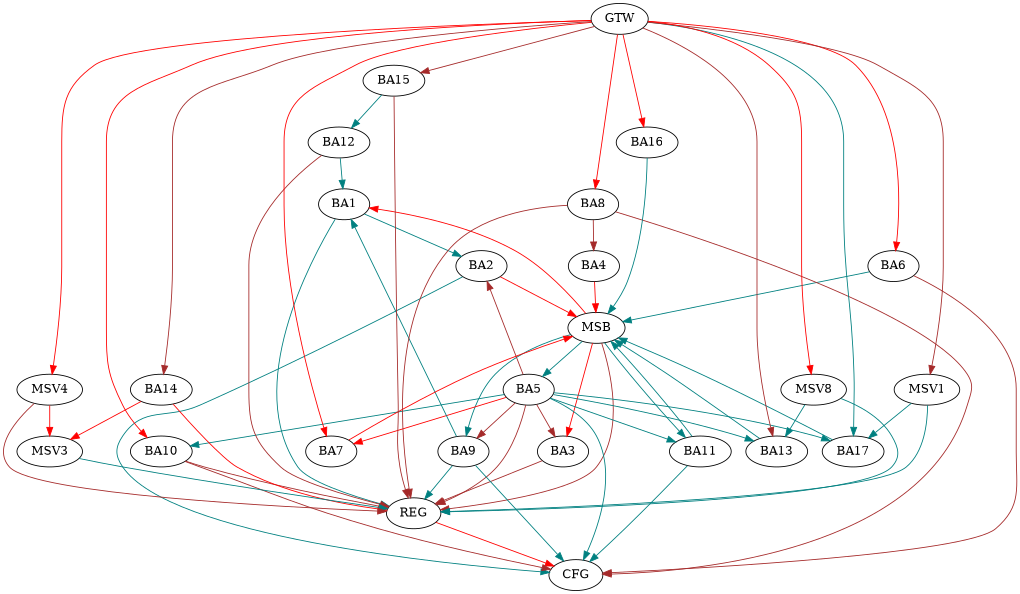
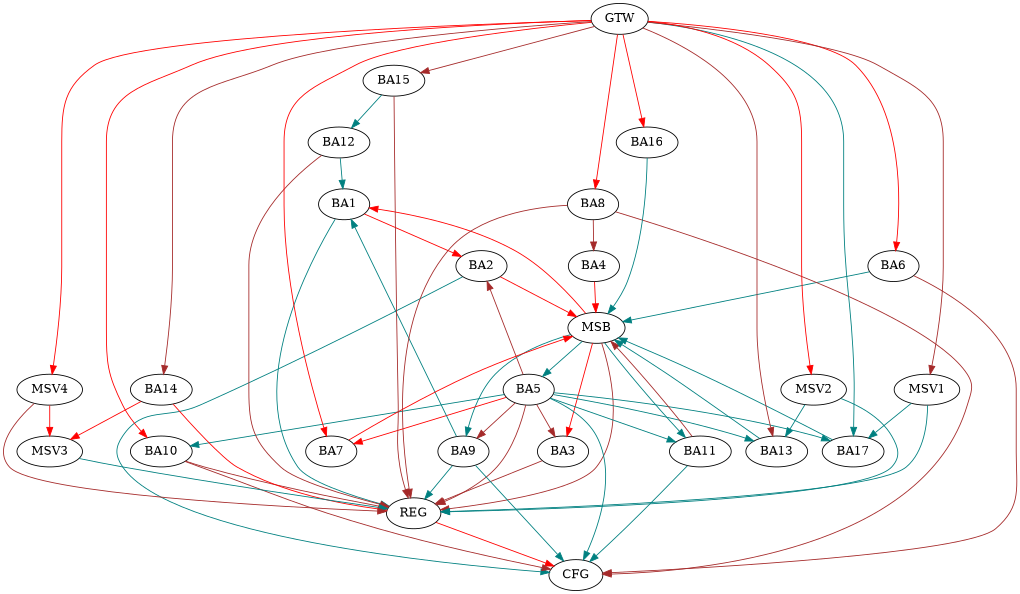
edge "BA1" -> "BA2": color teal -> red
node "MSV8": label "MSV8" -> "MSV2"
edge "BA11" -> "MSB": color teal -> brown
